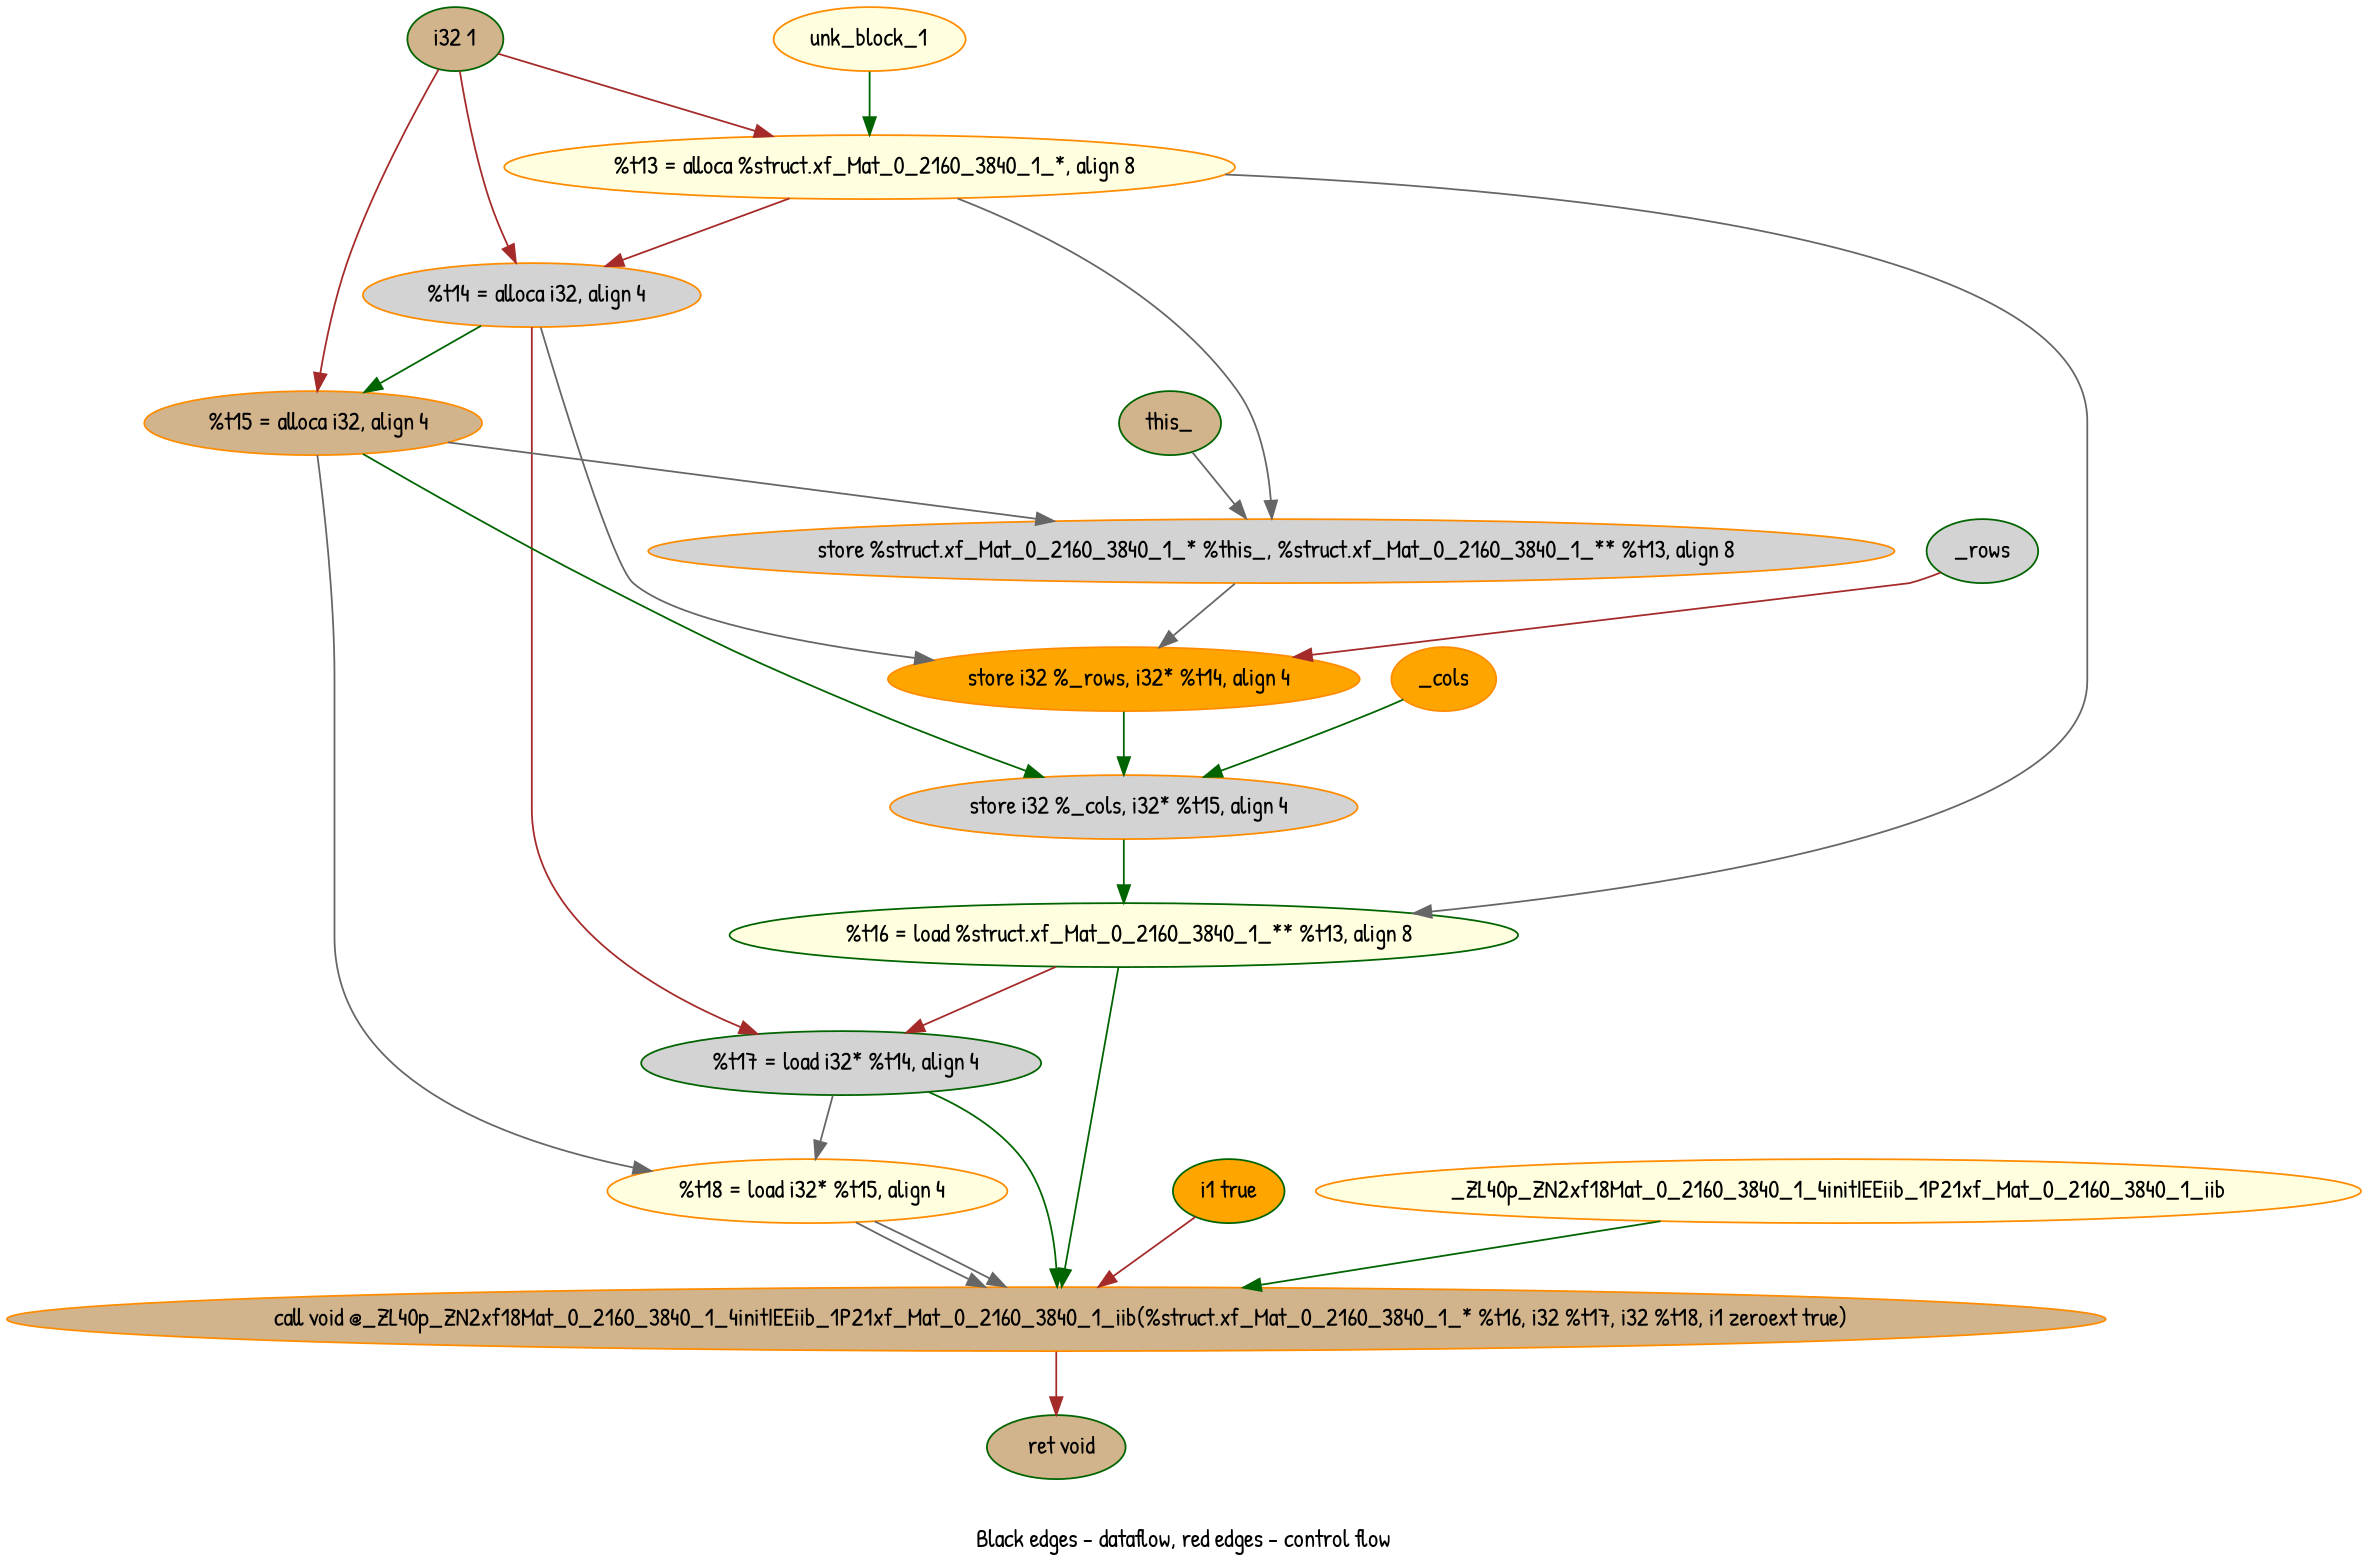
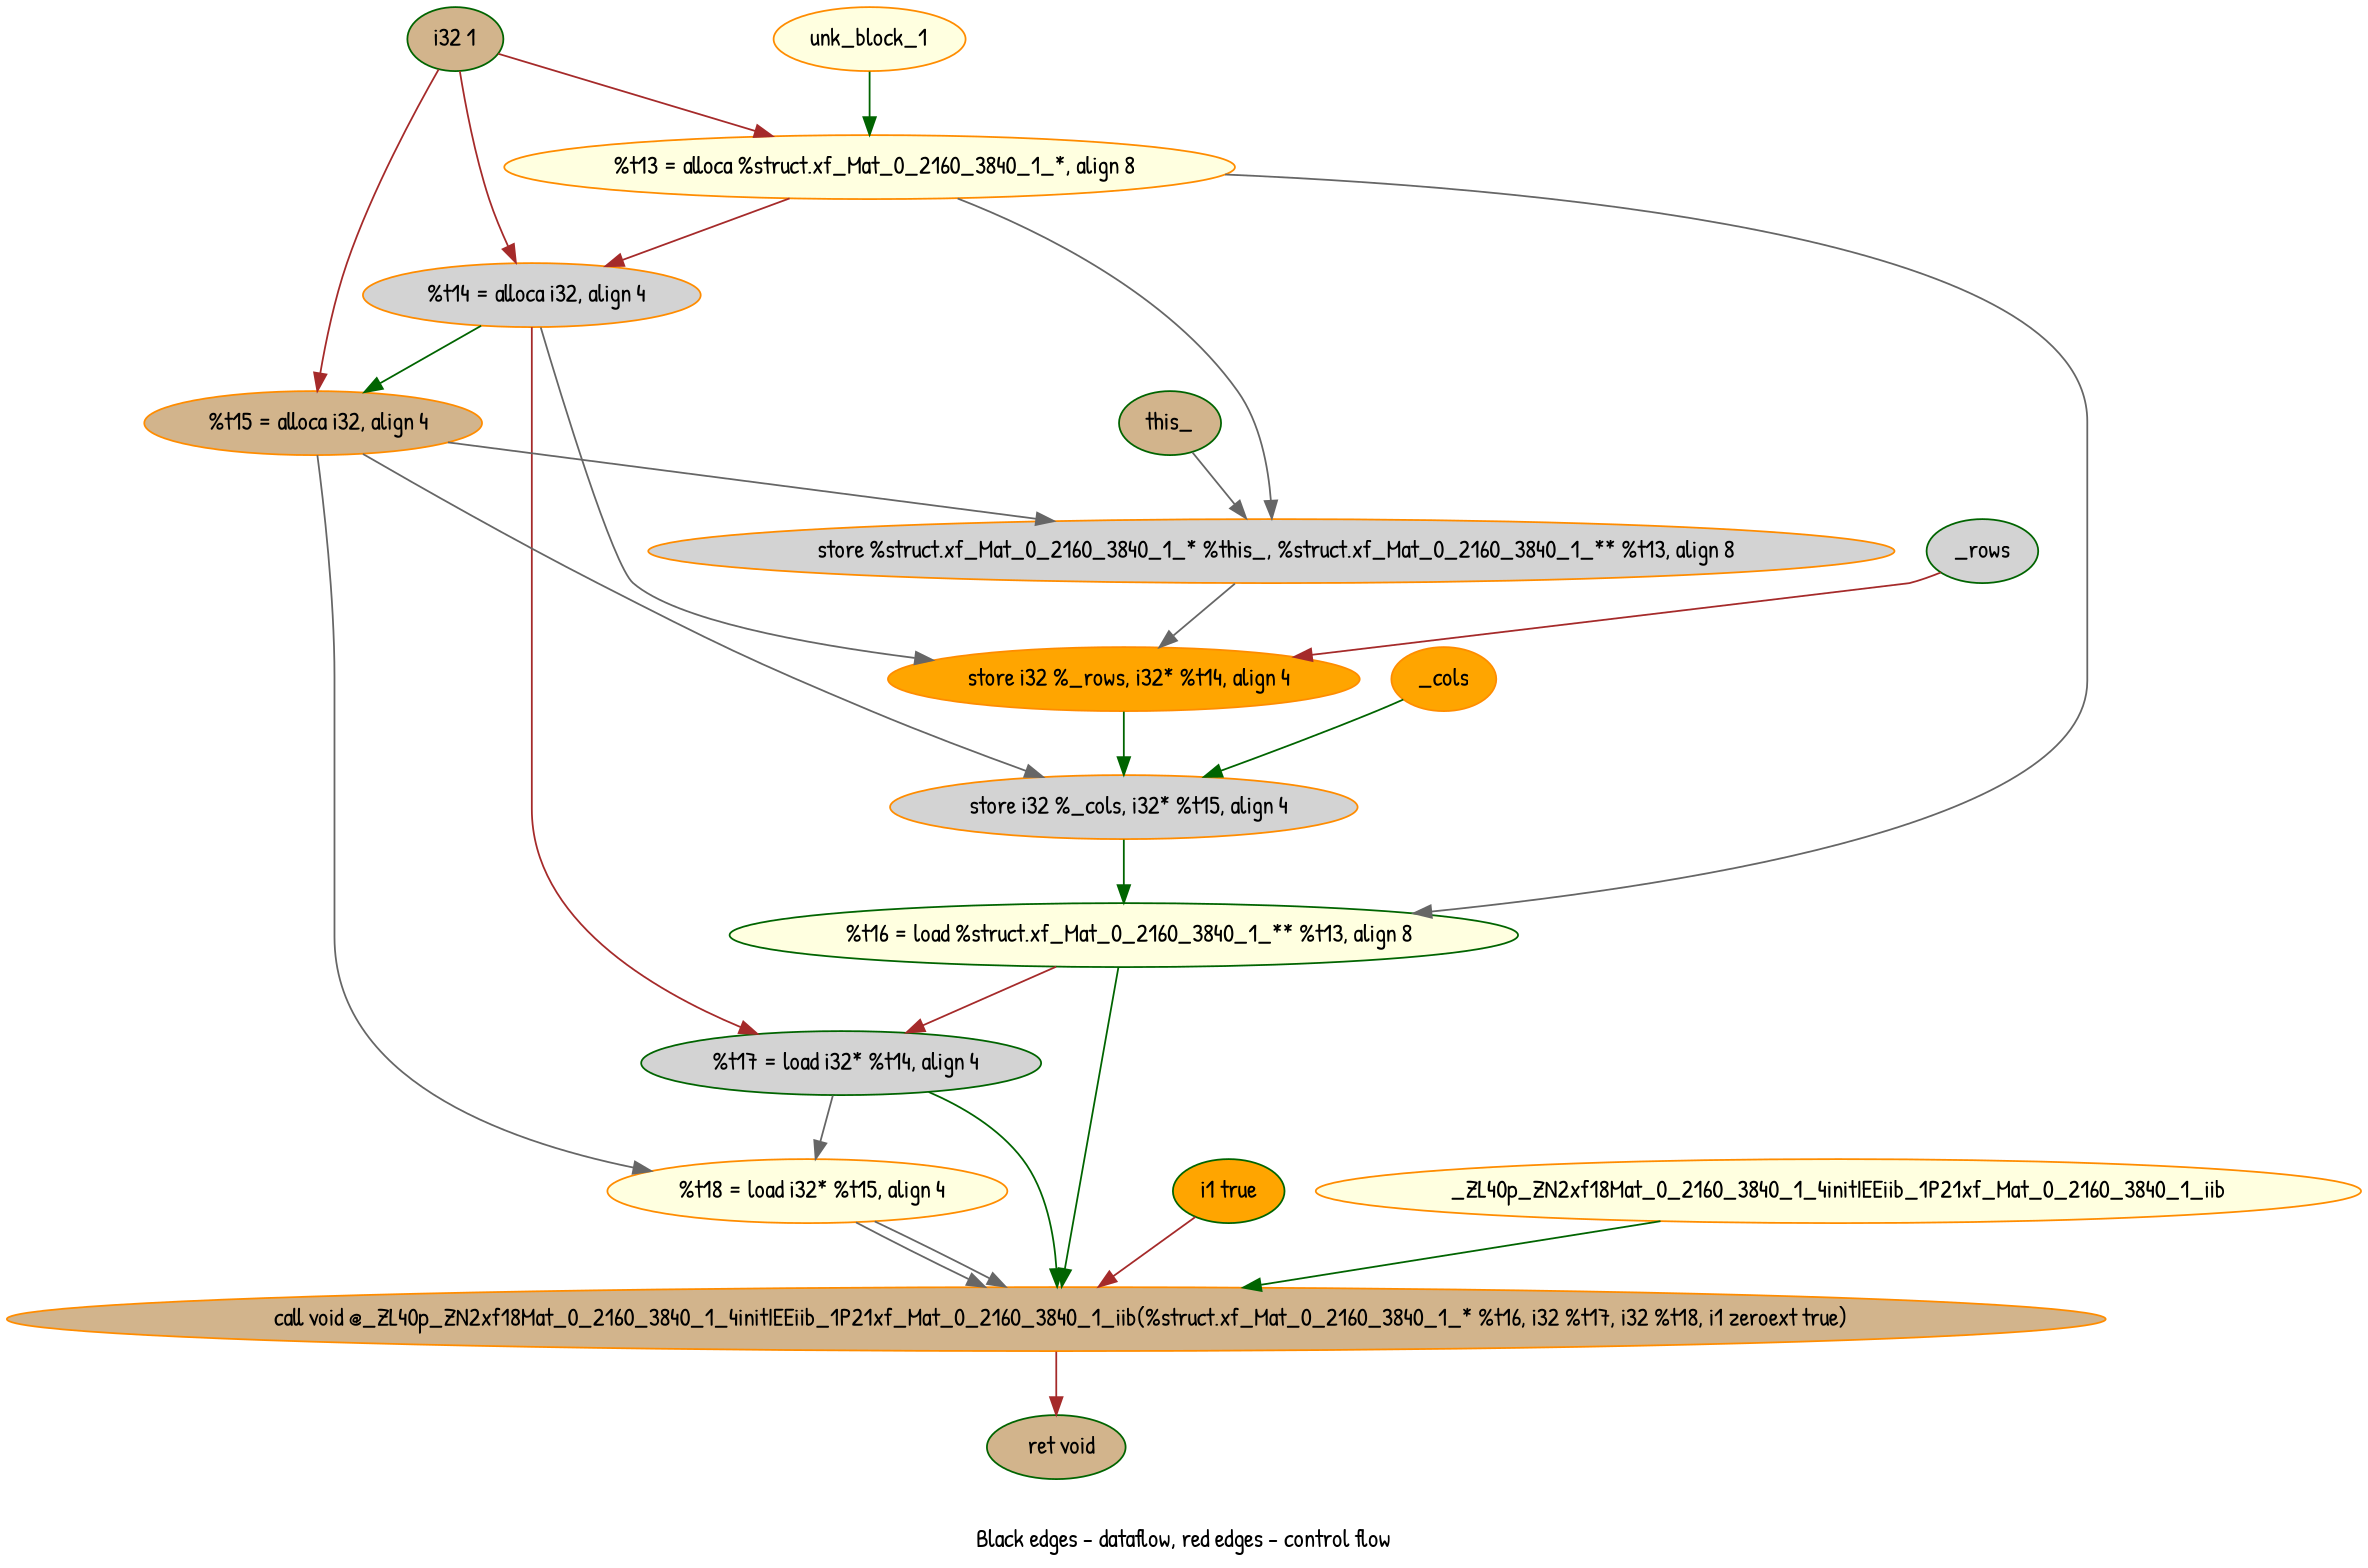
edge "%t15 = alloca i32, align 4" -> "store i32 %_cols, i32* %t15, align 4": color darkgreen -> gray40
